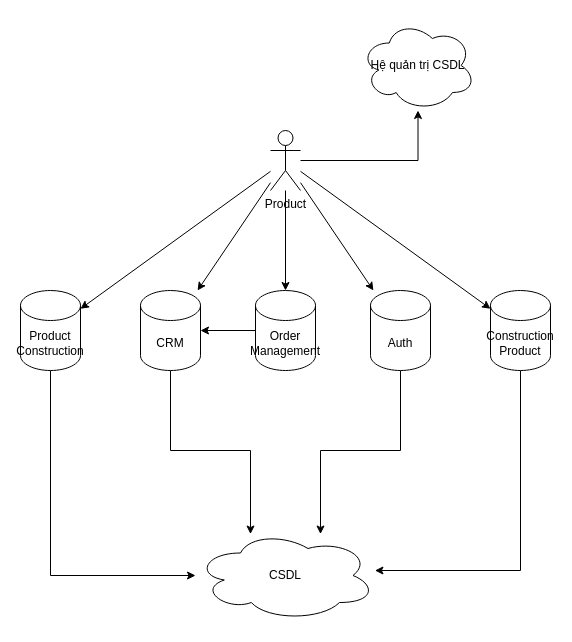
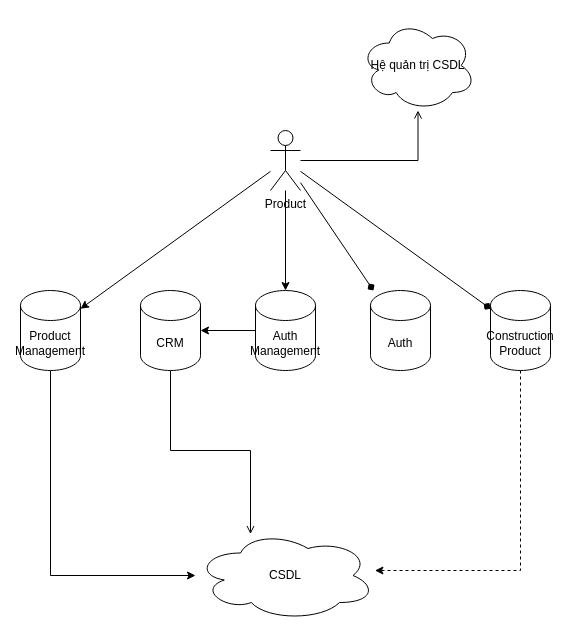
edge "Product" -> "Hệ quản trị CSDL": arrowhead classic -> open
edge "Product" -> "CRM": removed
edge "Product" -> "Auth": arrowhead classic -> diamond
edge "Product" -> "Construction Product": arrowhead classic -> diamond
node "Product Construction": label "Product Construction" -> "Product Management"
node "Order Management": label "Order Management" -> "Auth Management"
edge "Auth" -> "CSDL": removed
edge "CRM" -> "CSDL": arrowhead classic -> open
edge "Construction Product" -> "CSDL": style solid -> dashed
